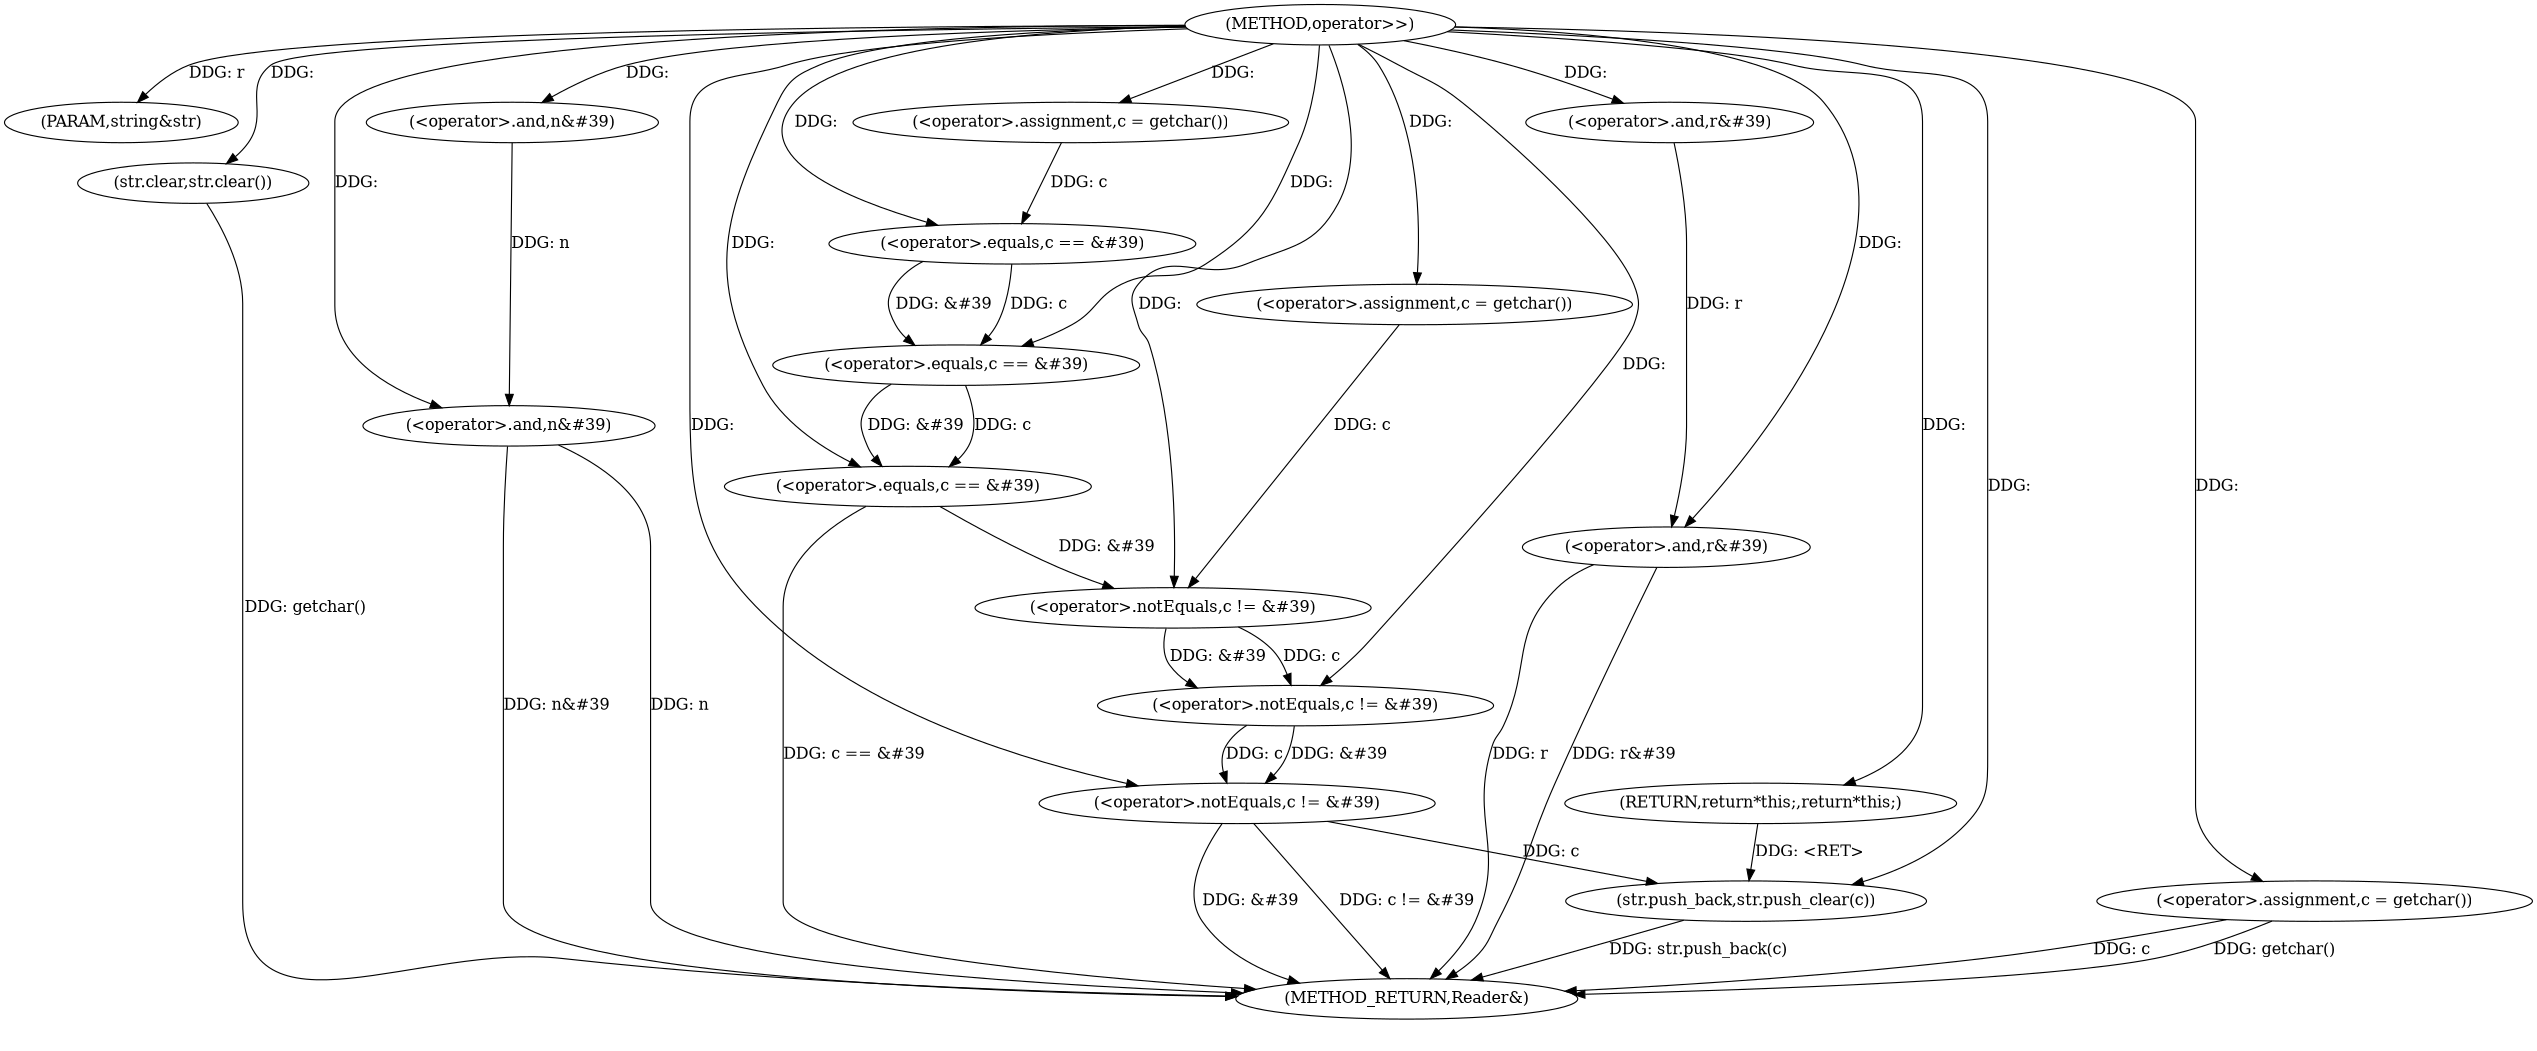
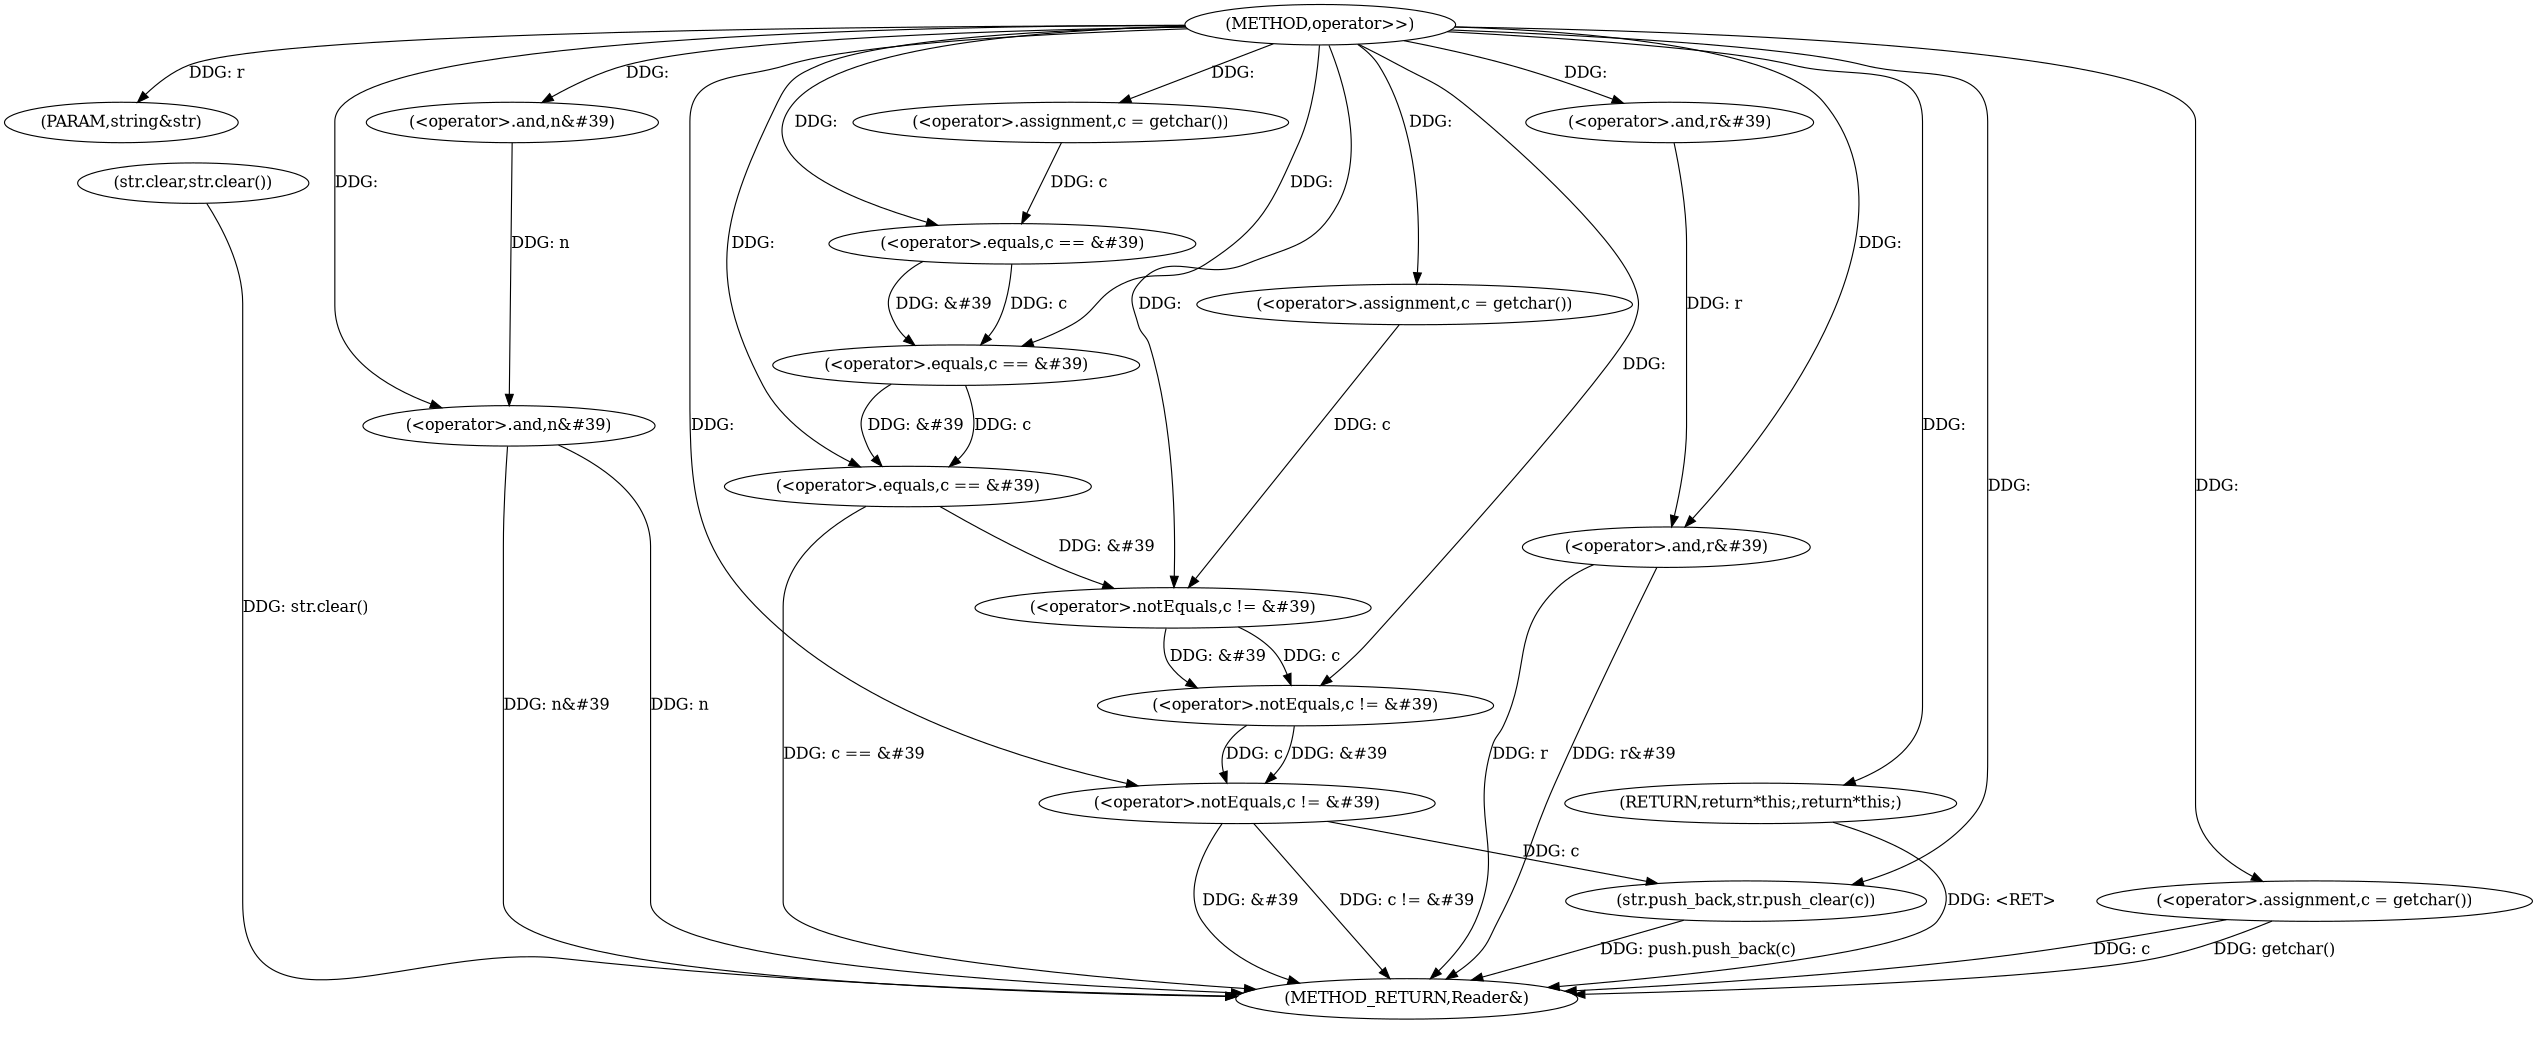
edge "(METHOD,operator>>)" -> "(str.clear,str.clear())": removed, label "DDG:"
edge "(str.clear,str.clear())" -> "(METHOD_RETURN,Reader&)": label "DDG: getchar()" -> "DDG: str.clear()"
edge "(RETURN,return*this;,return*this;)" -> "(str.push_back,str.push_clear(c))": now "(RETURN,return*this;,return*this;)" -> "(METHOD_RETURN,Reader&)"
edge "(str.push_back,str.push_clear(c))" -> "(METHOD_RETURN,Reader&)": label "DDG: str.push_back(c)" -> "DDG: push.push_back(c)"
